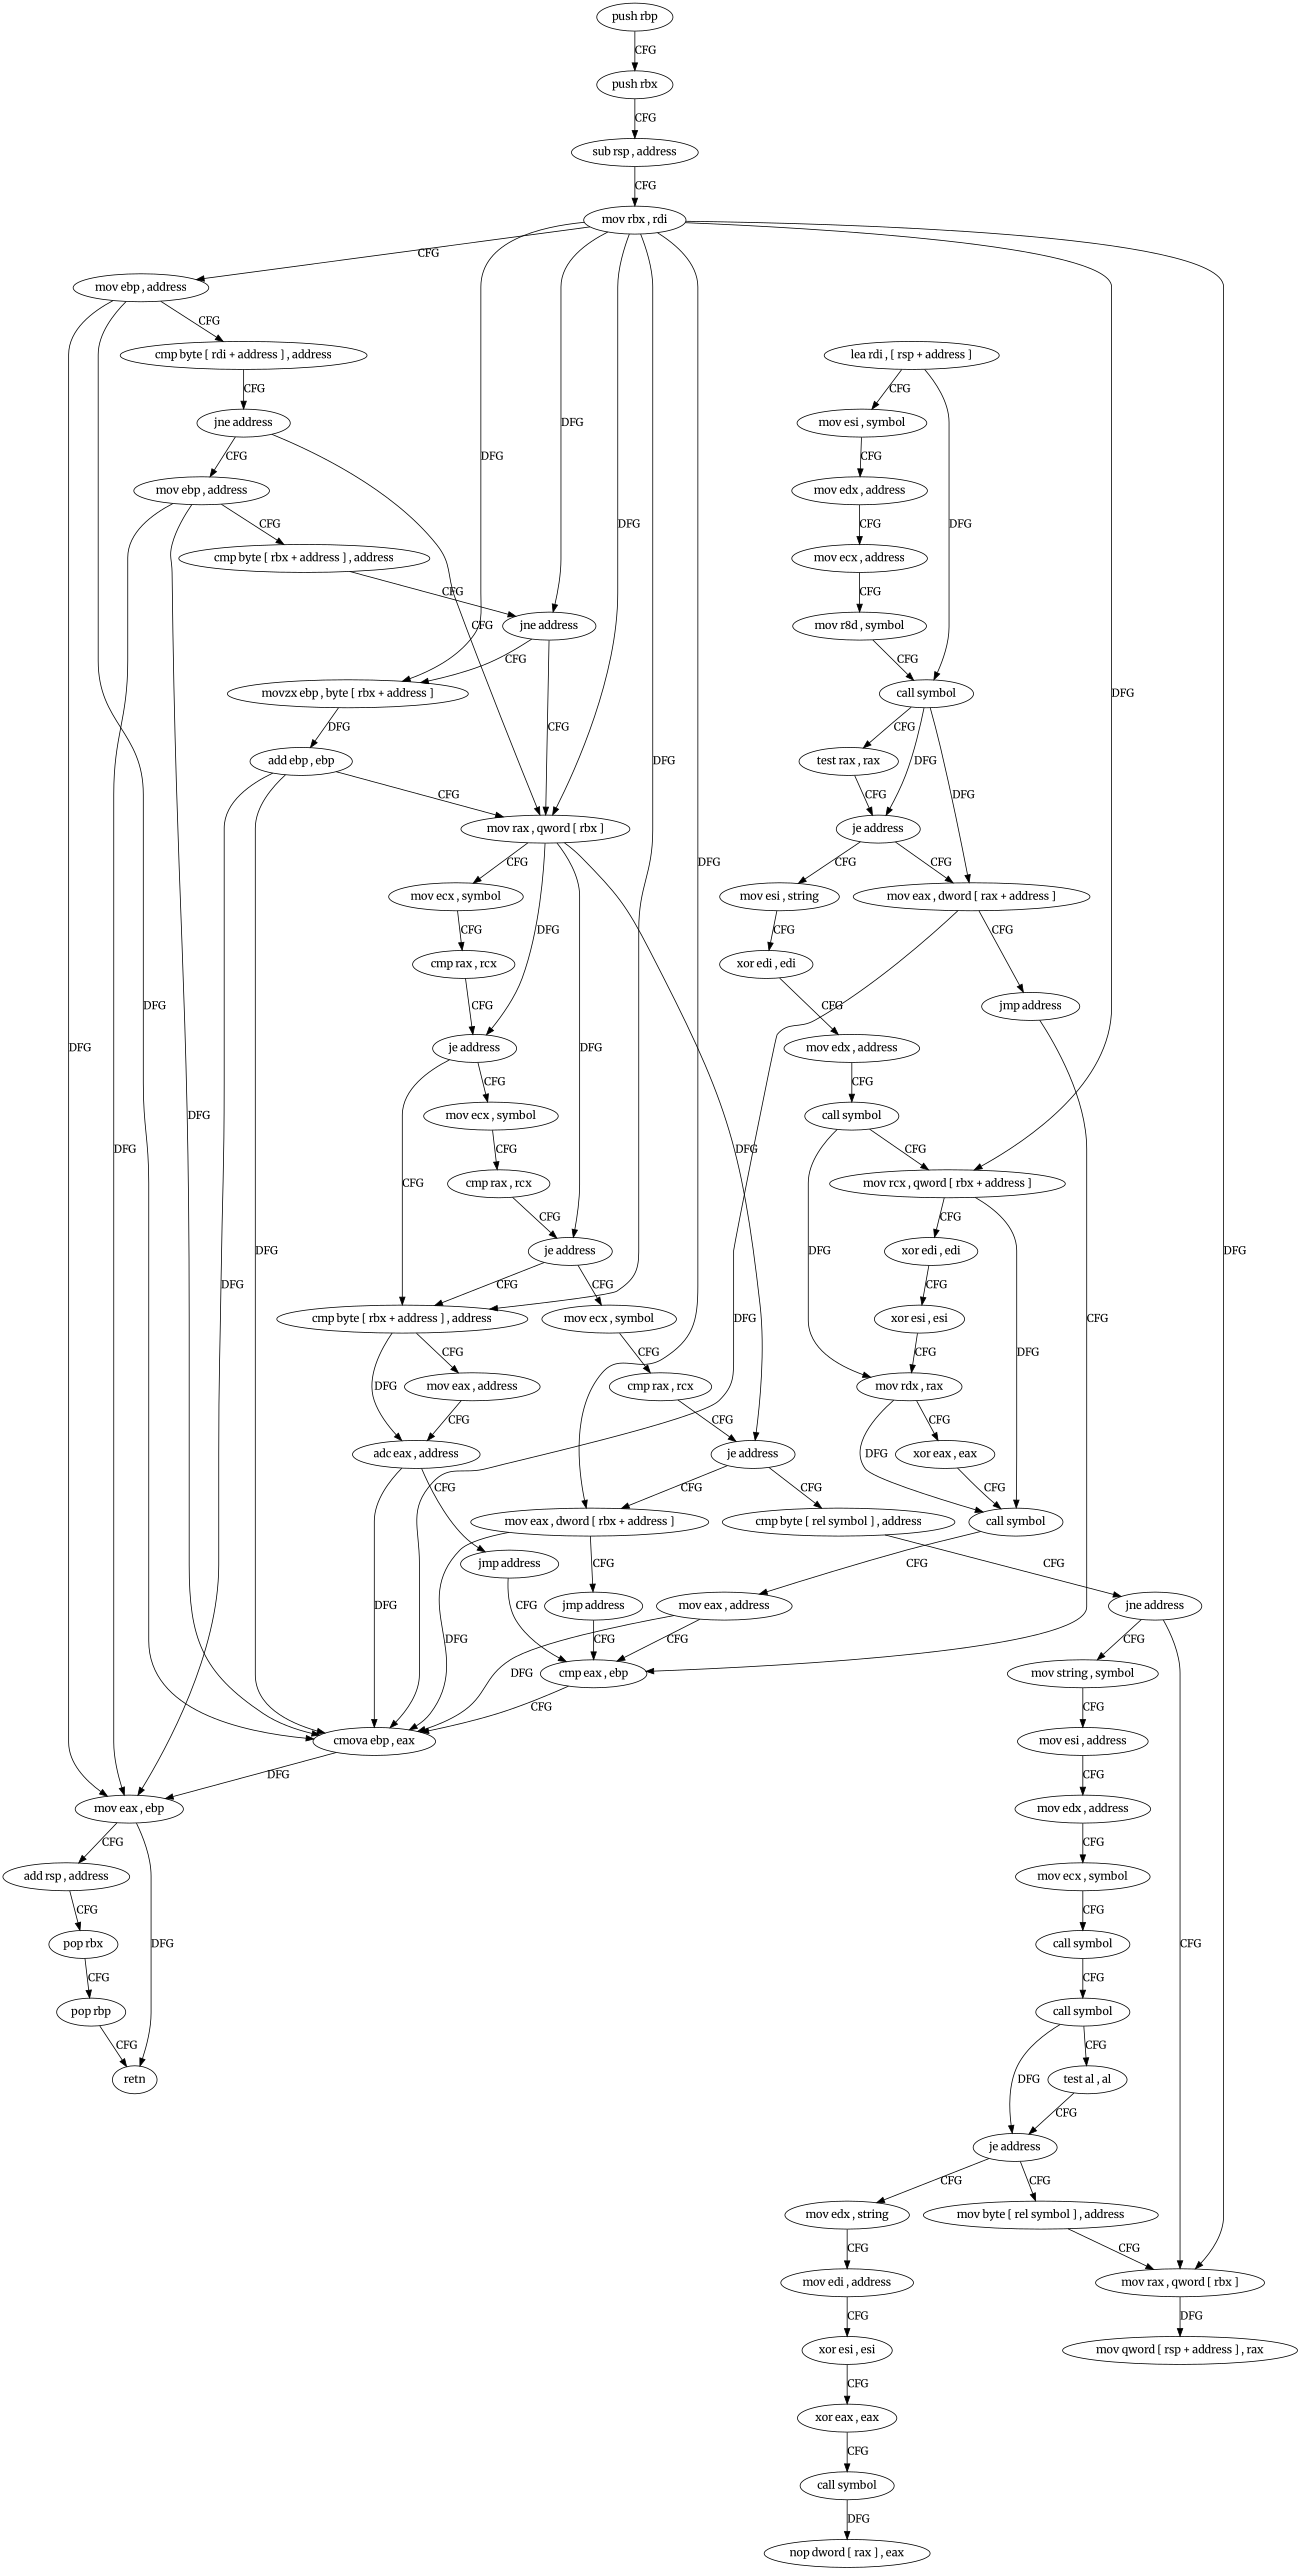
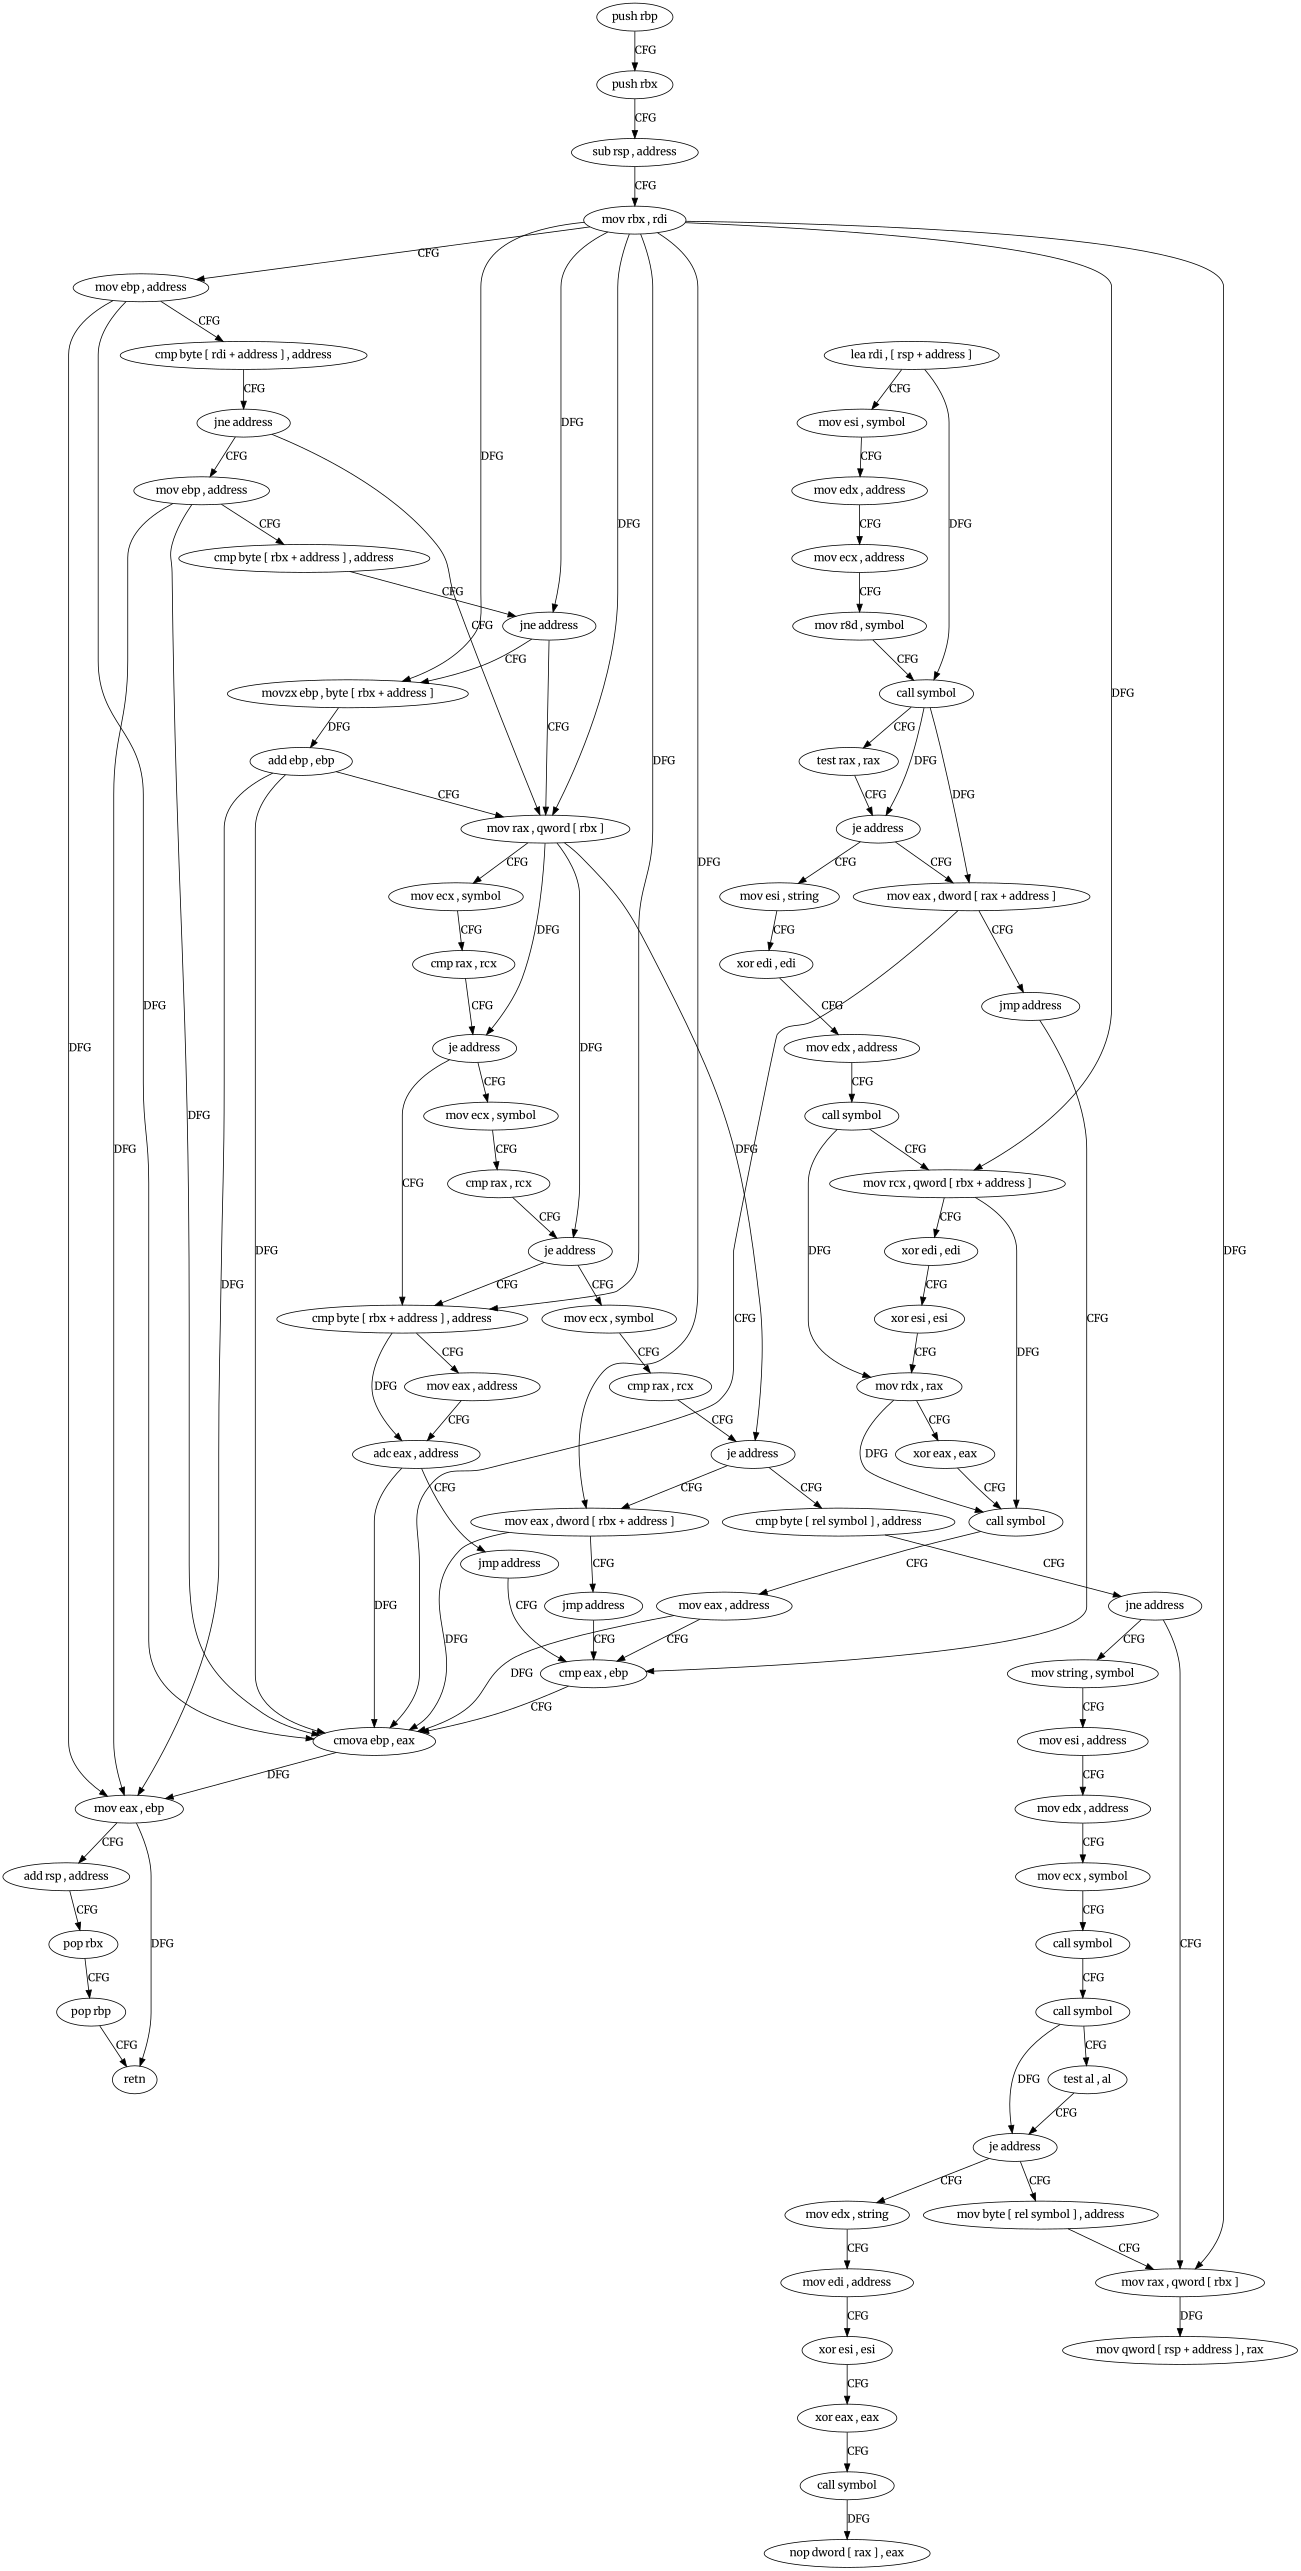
edge "mov eax , dword [ rax + address ]" -> "cmova ebp , eax": label "DFG" -> "CFG"
